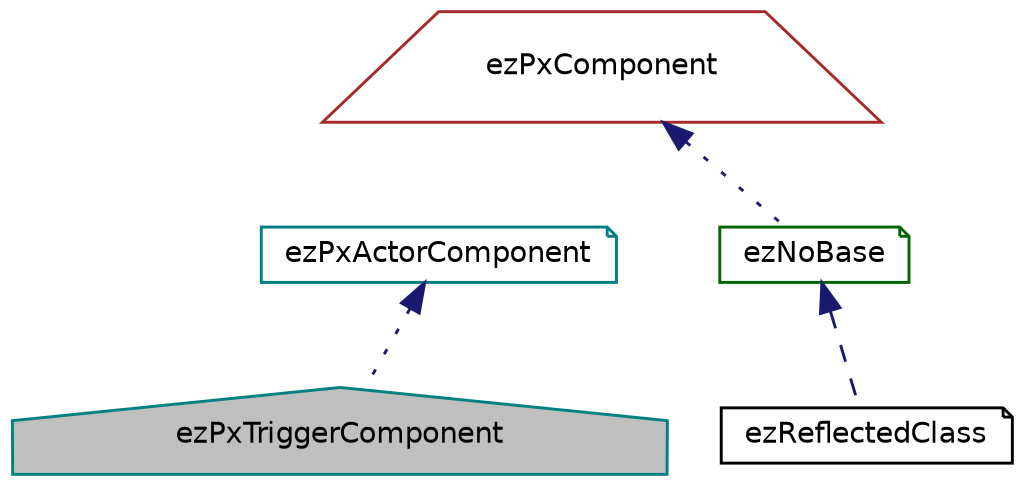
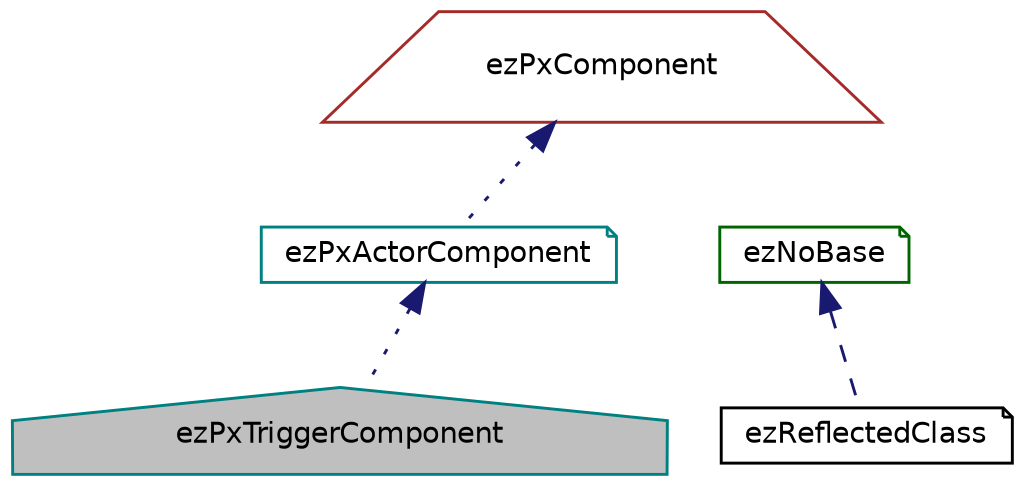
edge "ezNoBase" -> "ezPxComponent": now "ezPxActorComponent" -> "ezPxComponent"
